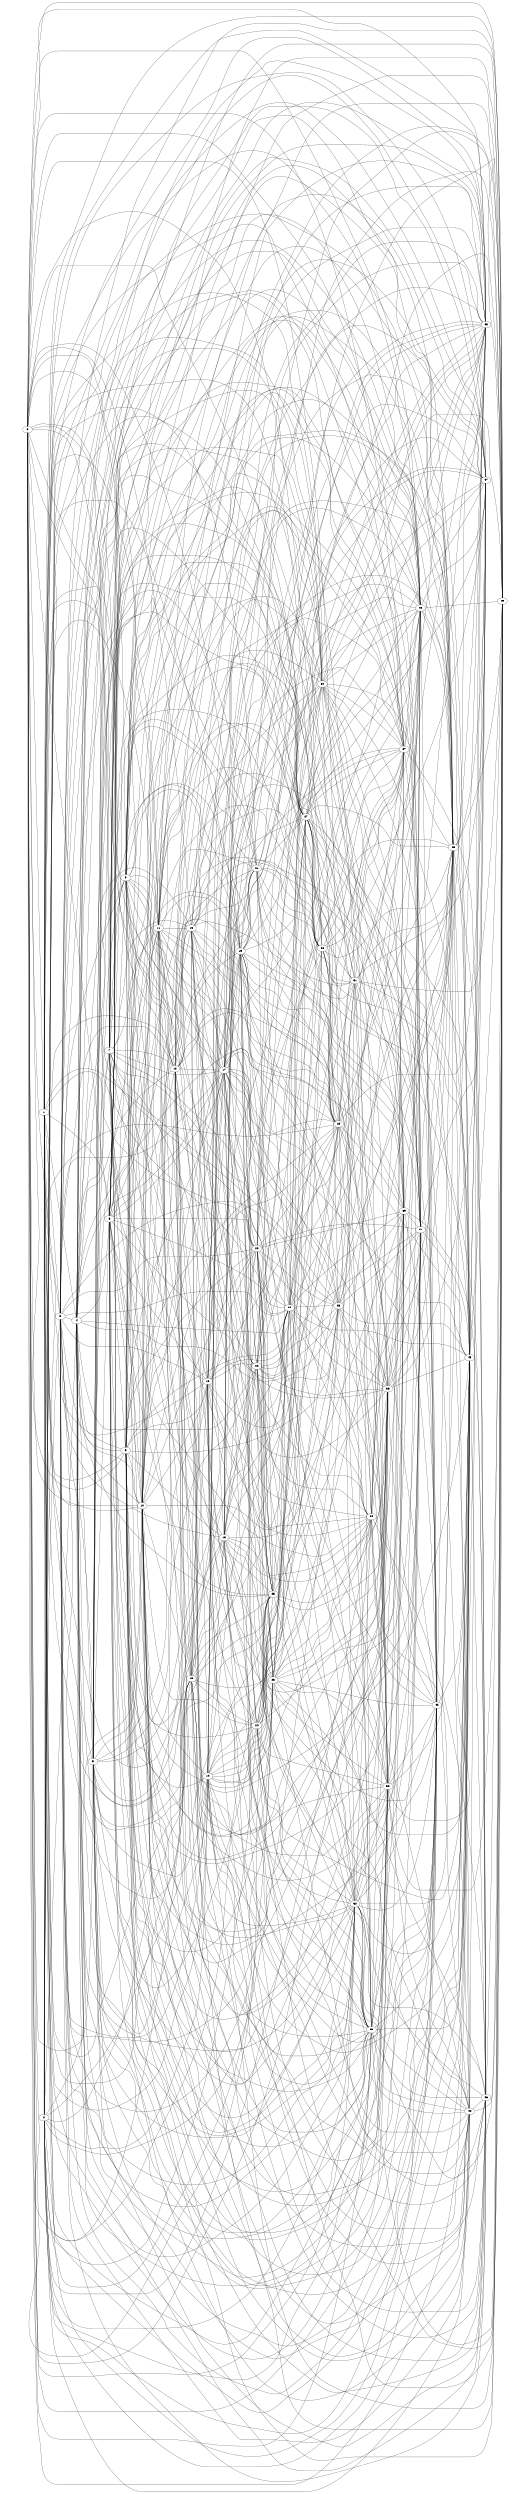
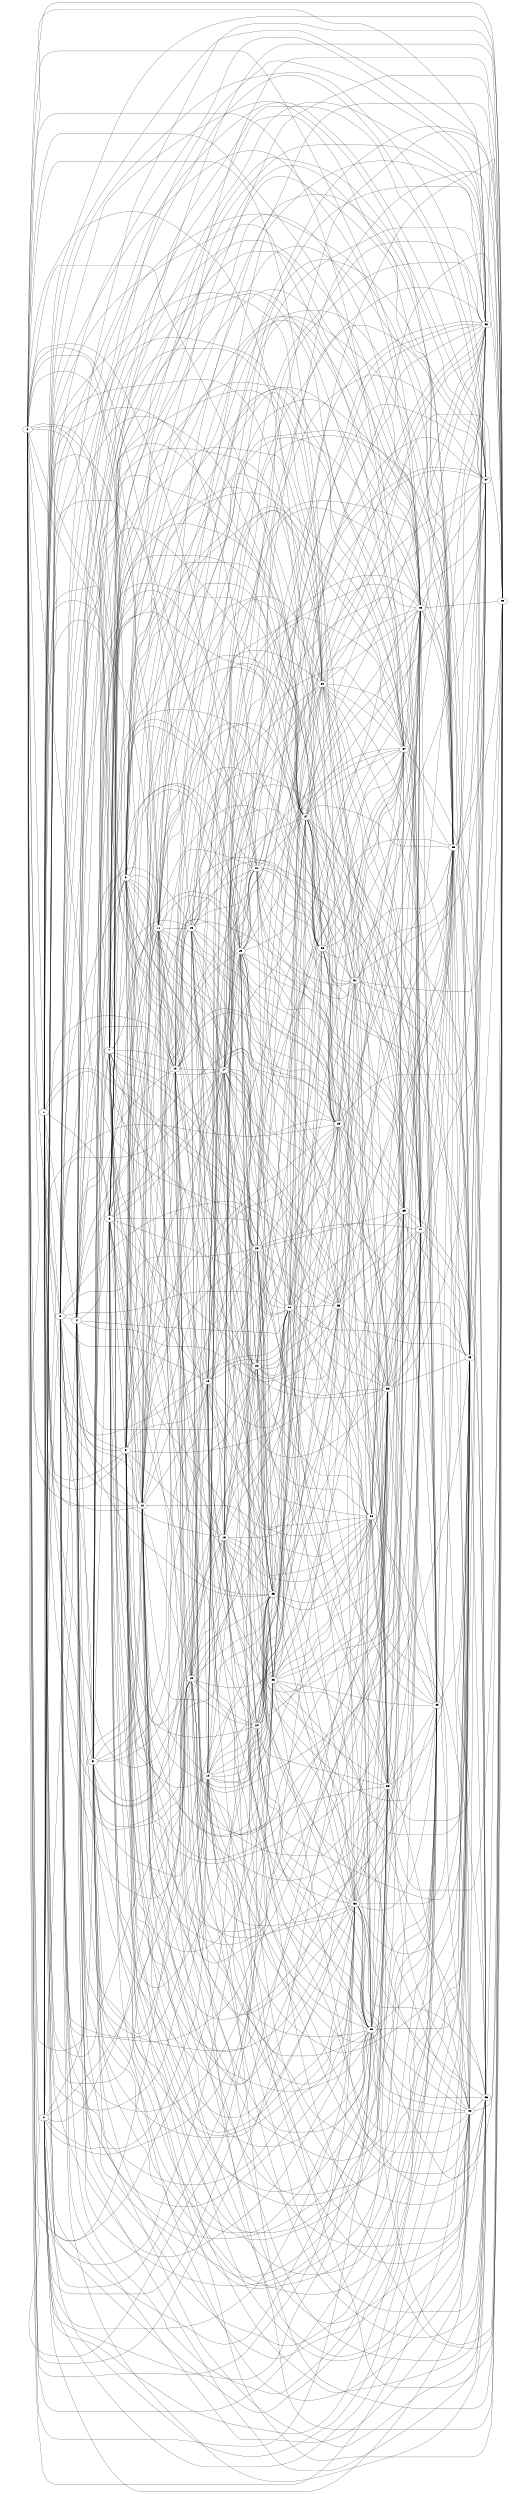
edge "40" -- "39": added
edge "13" -- "6": removed
edge "1" -- "38": now "1" -- "43"
